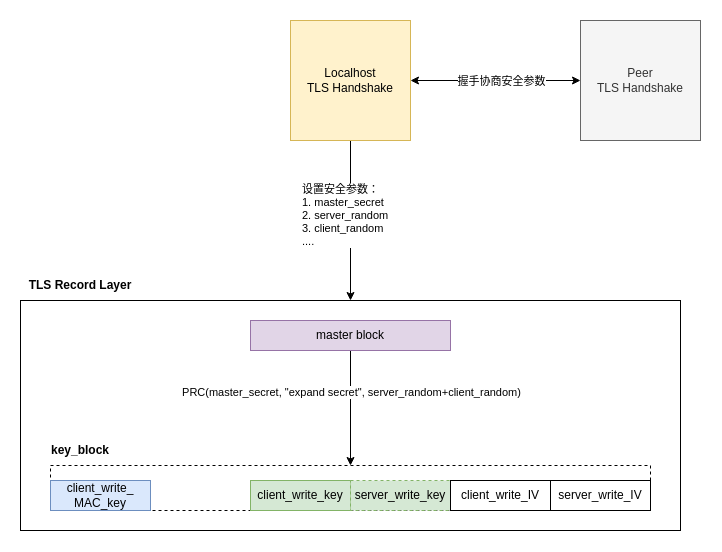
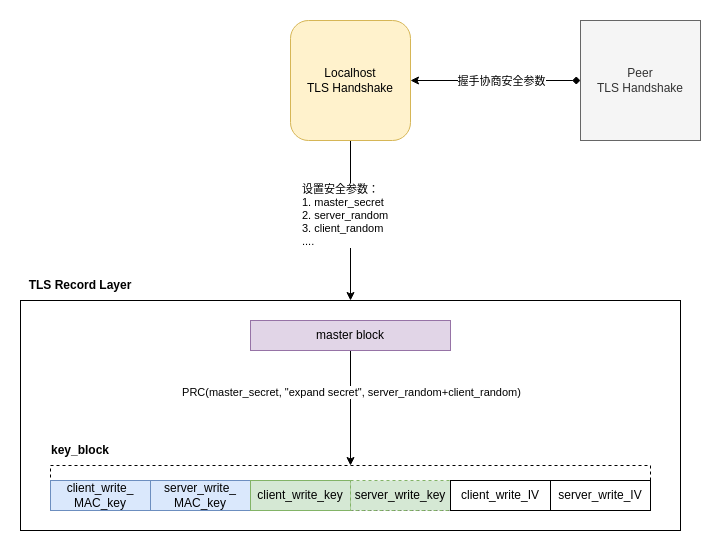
node "Localhost TLS Handshake": shape rectangle -> rounded rectangle
edge "Localhost TLS Handshake" -- "Peer TLS Handshake": arrowhead classic -> diamond
node "server_write_ MAC_key": added
